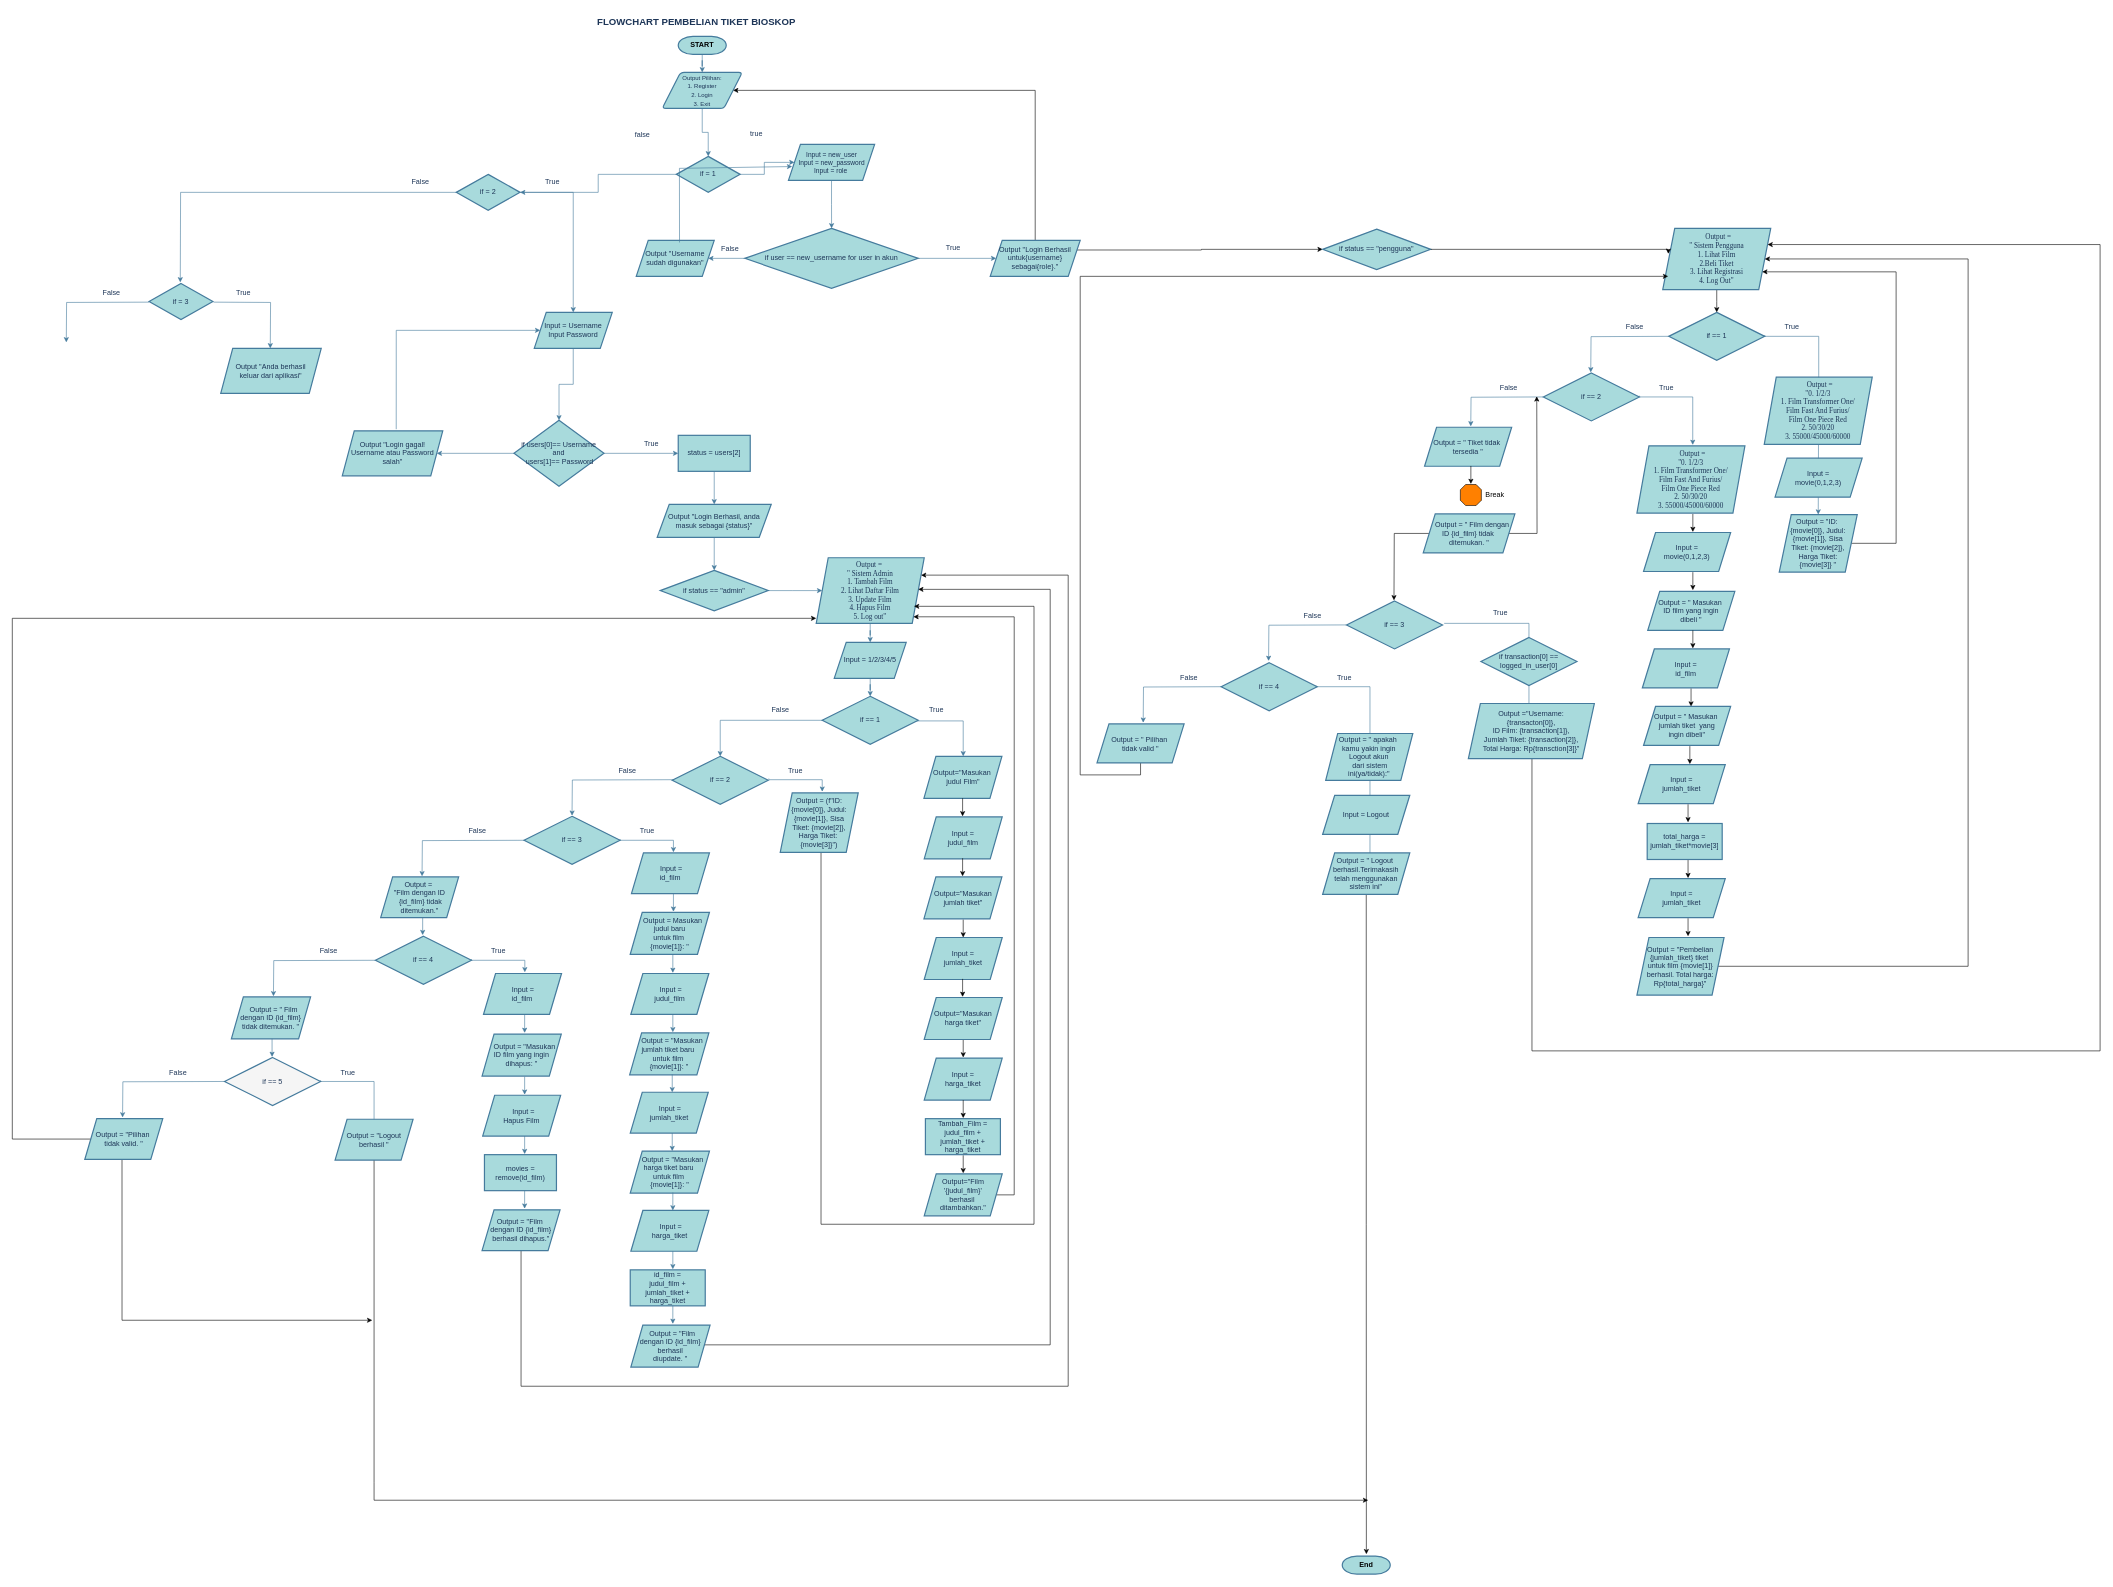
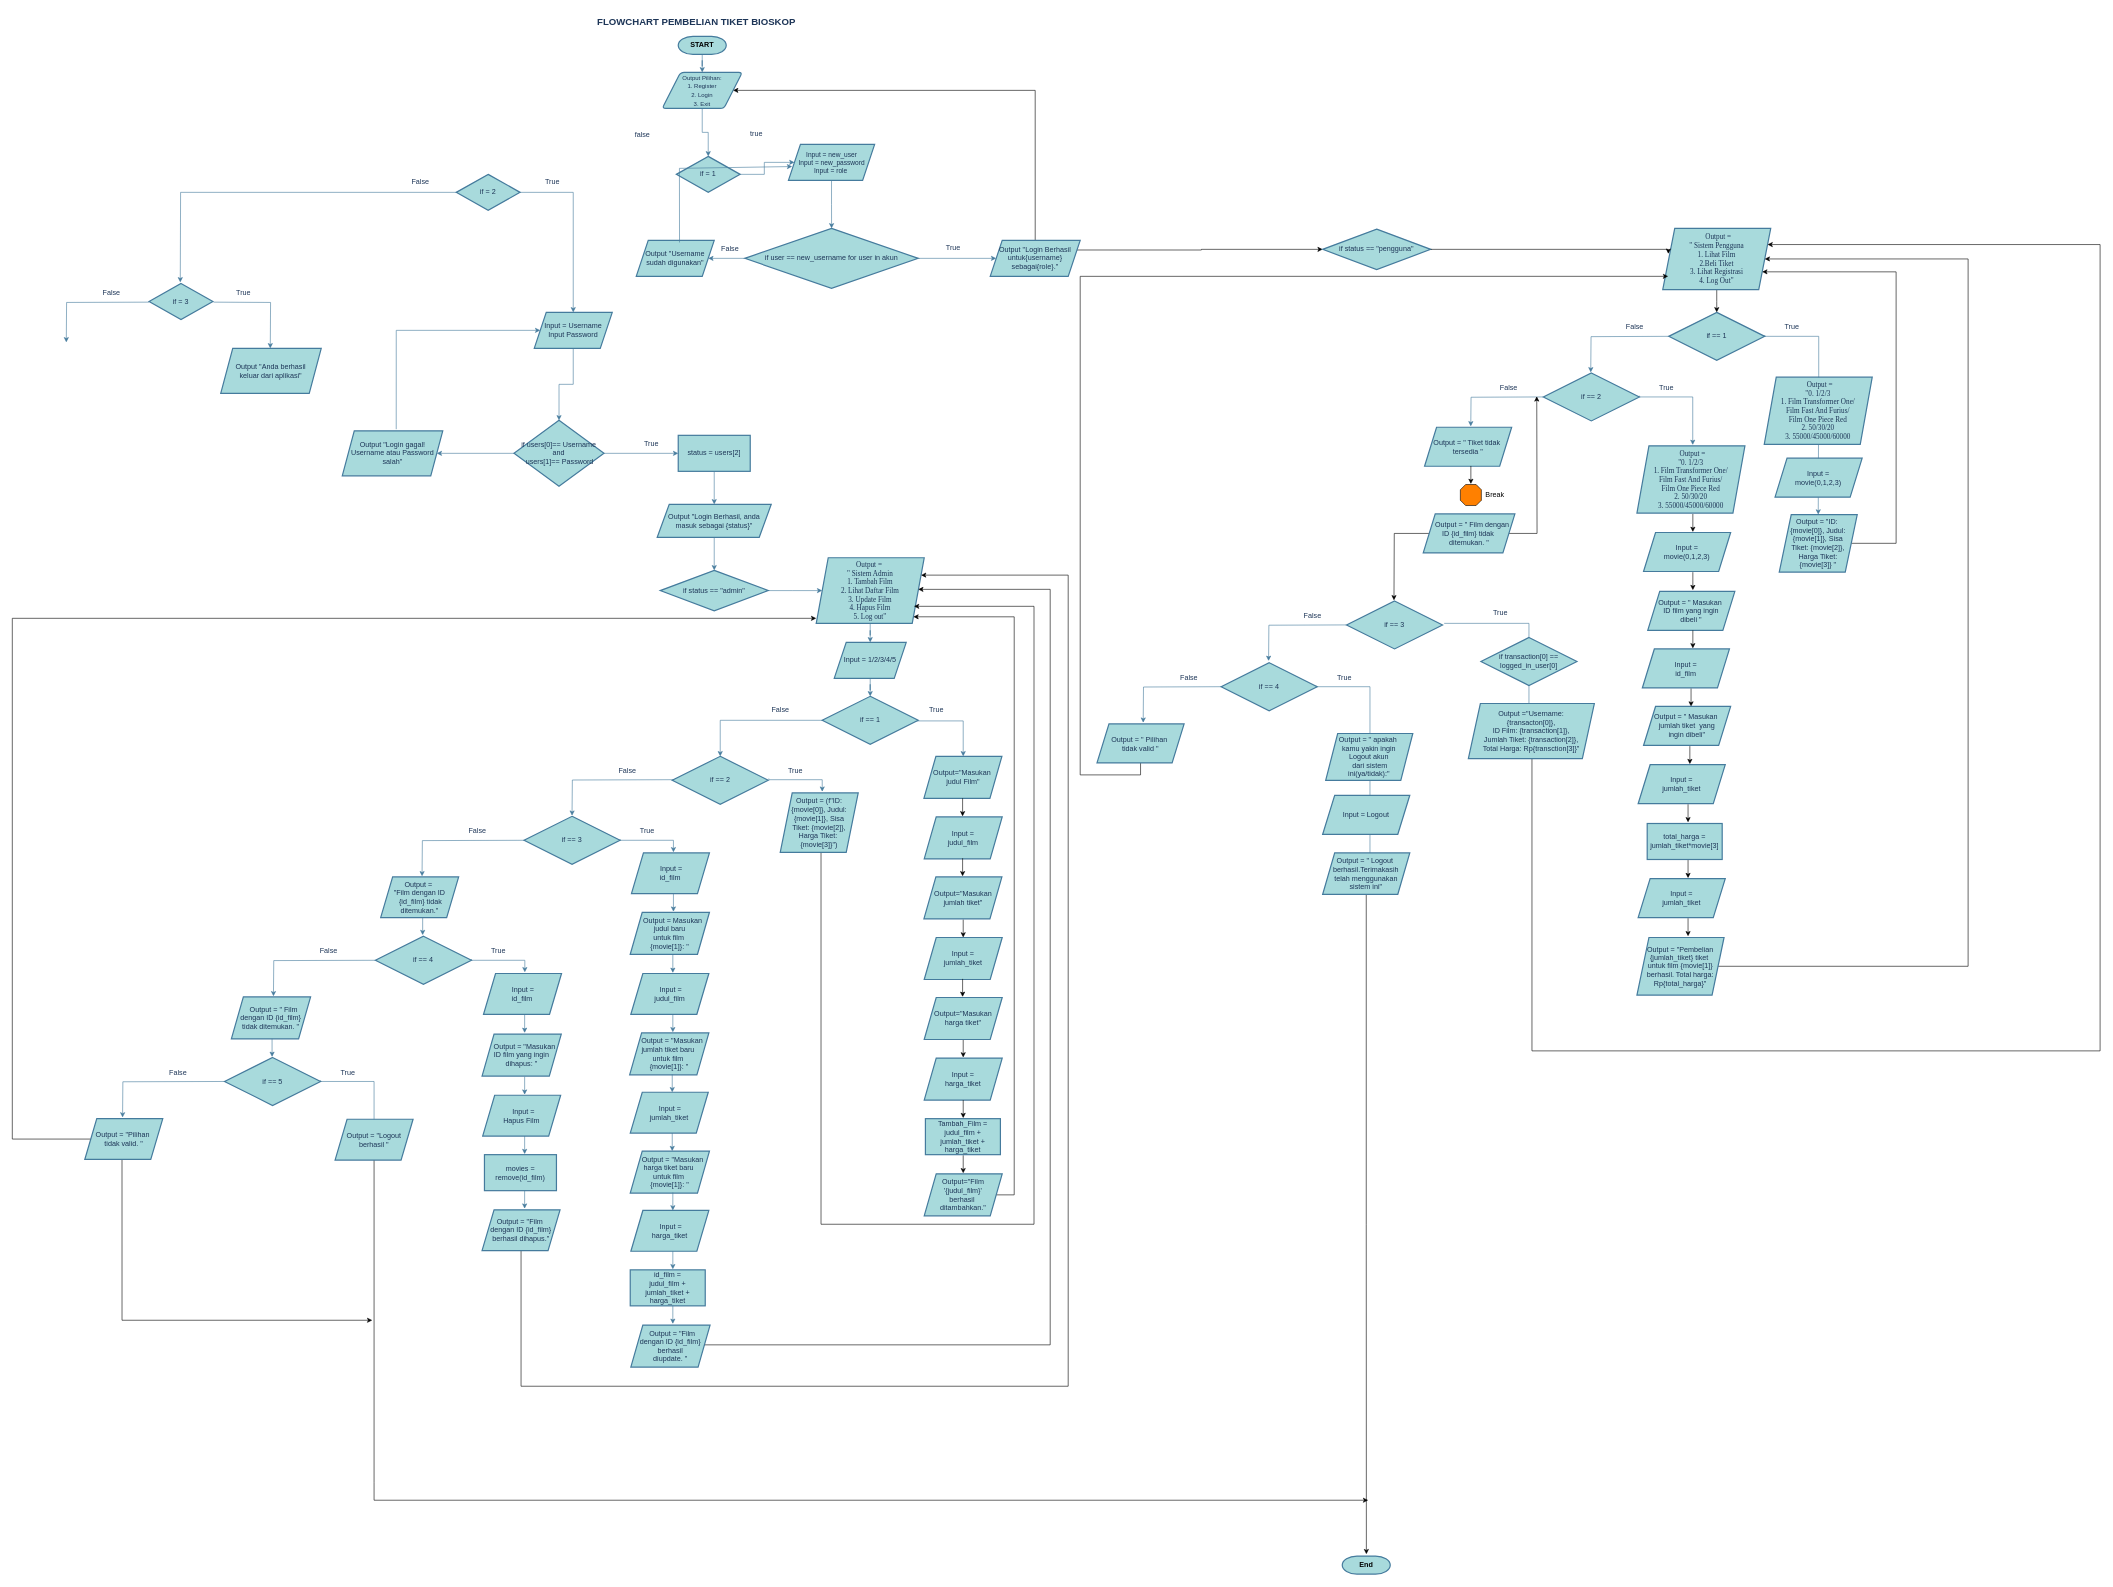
edge "if = 1" -> "if = 2": removed
node "if == 5": fillcolor #f5f5f5 -> #a8dadc
